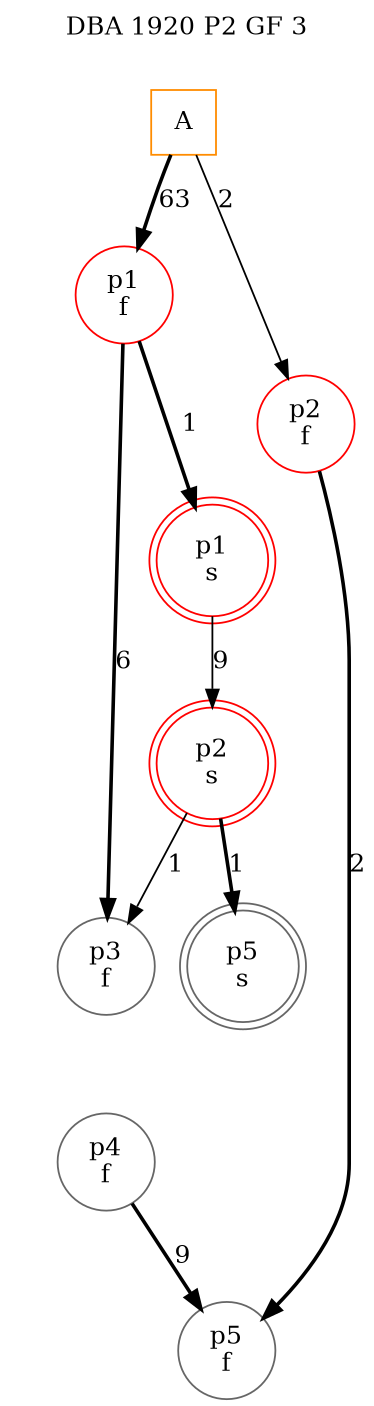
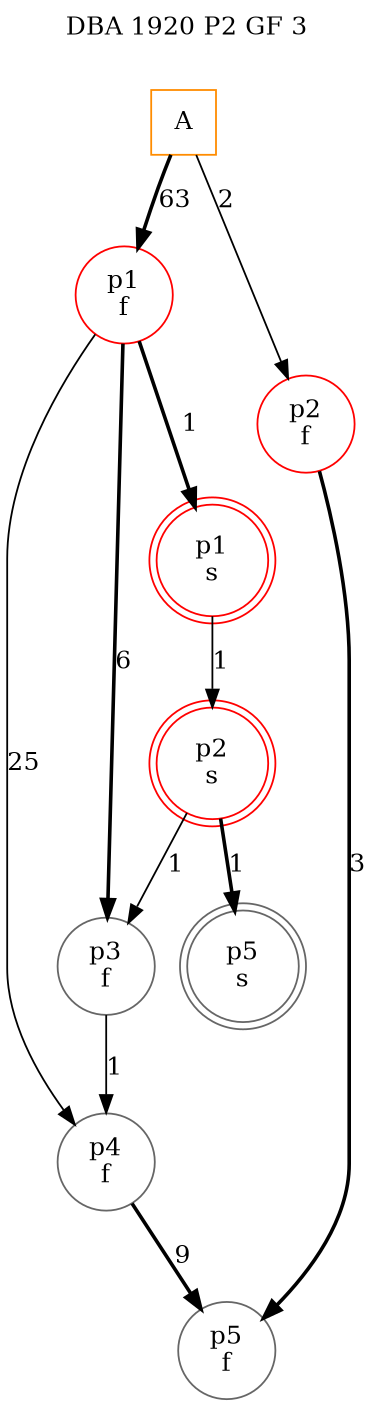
edge "p1 s" -> "p2 s": label "9" -> "1"
edge "p1 f" -> "p4 f": added, label "25"
edge "p2 f" -> "p5 f": label "2" -> "3"
edge "p3 f" -> "p4 f": added, label "1"
